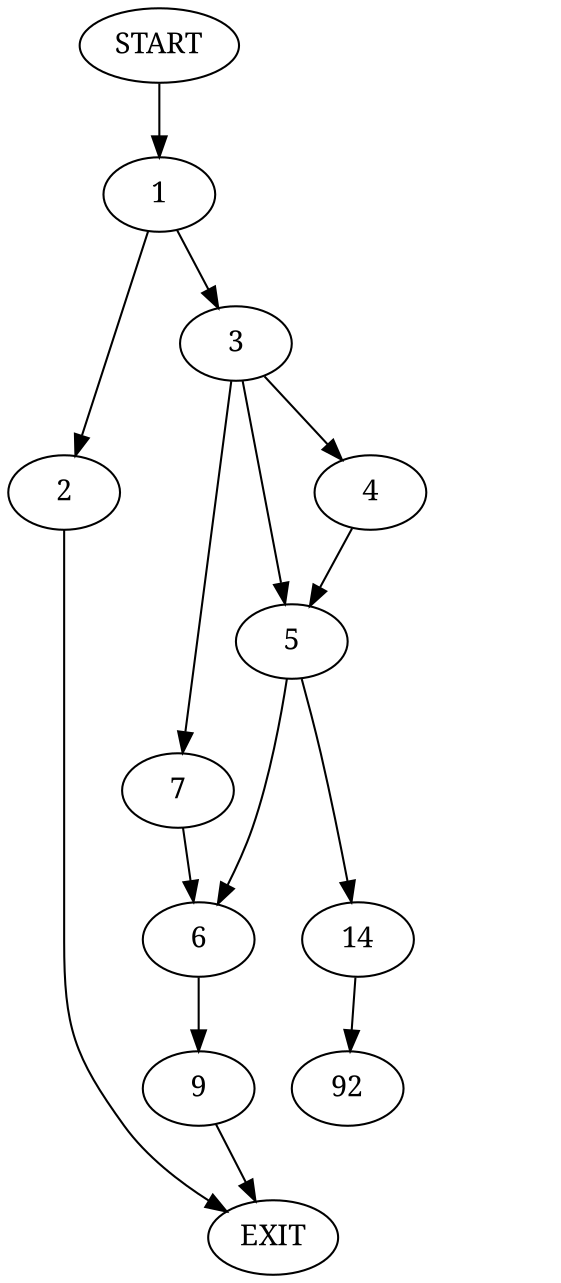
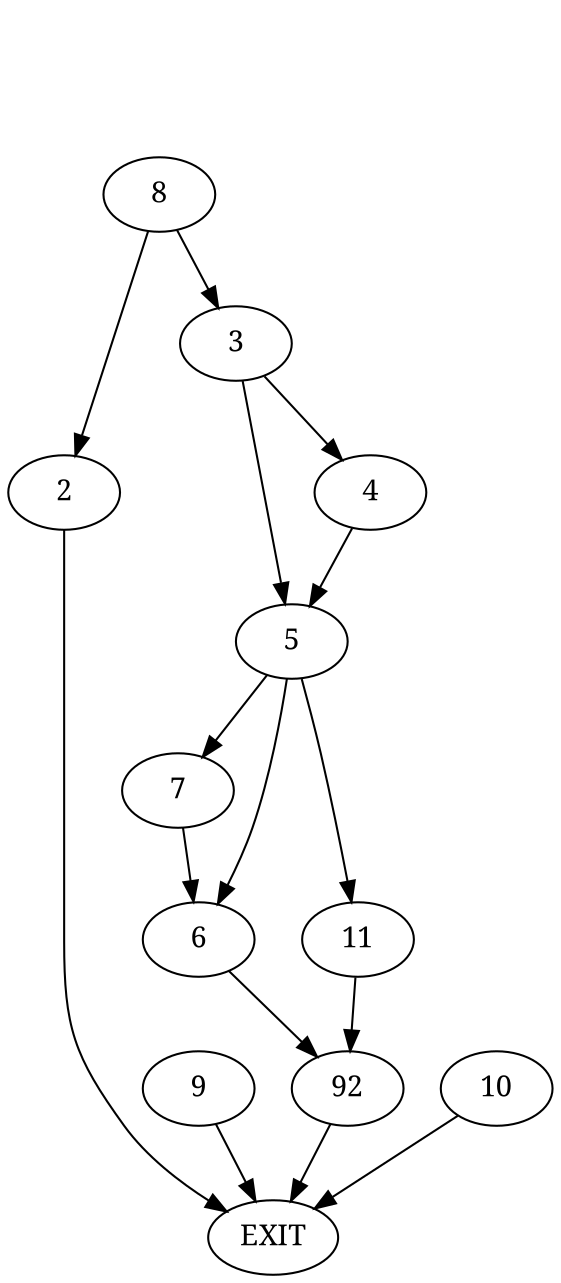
node "START": removed
node "1": label "1" -> "8"
edge "3" -> "7": now "5" -> "7"
node "14": label "14" -> "11"
edge "6" -> "9": now "6" -> "92"
node "10": added
edge "92" -> "EXIT": added
